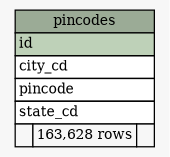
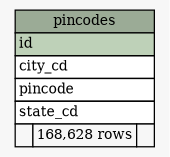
node "pincodes": text "163,628 rows" -> "168,628 rows"
